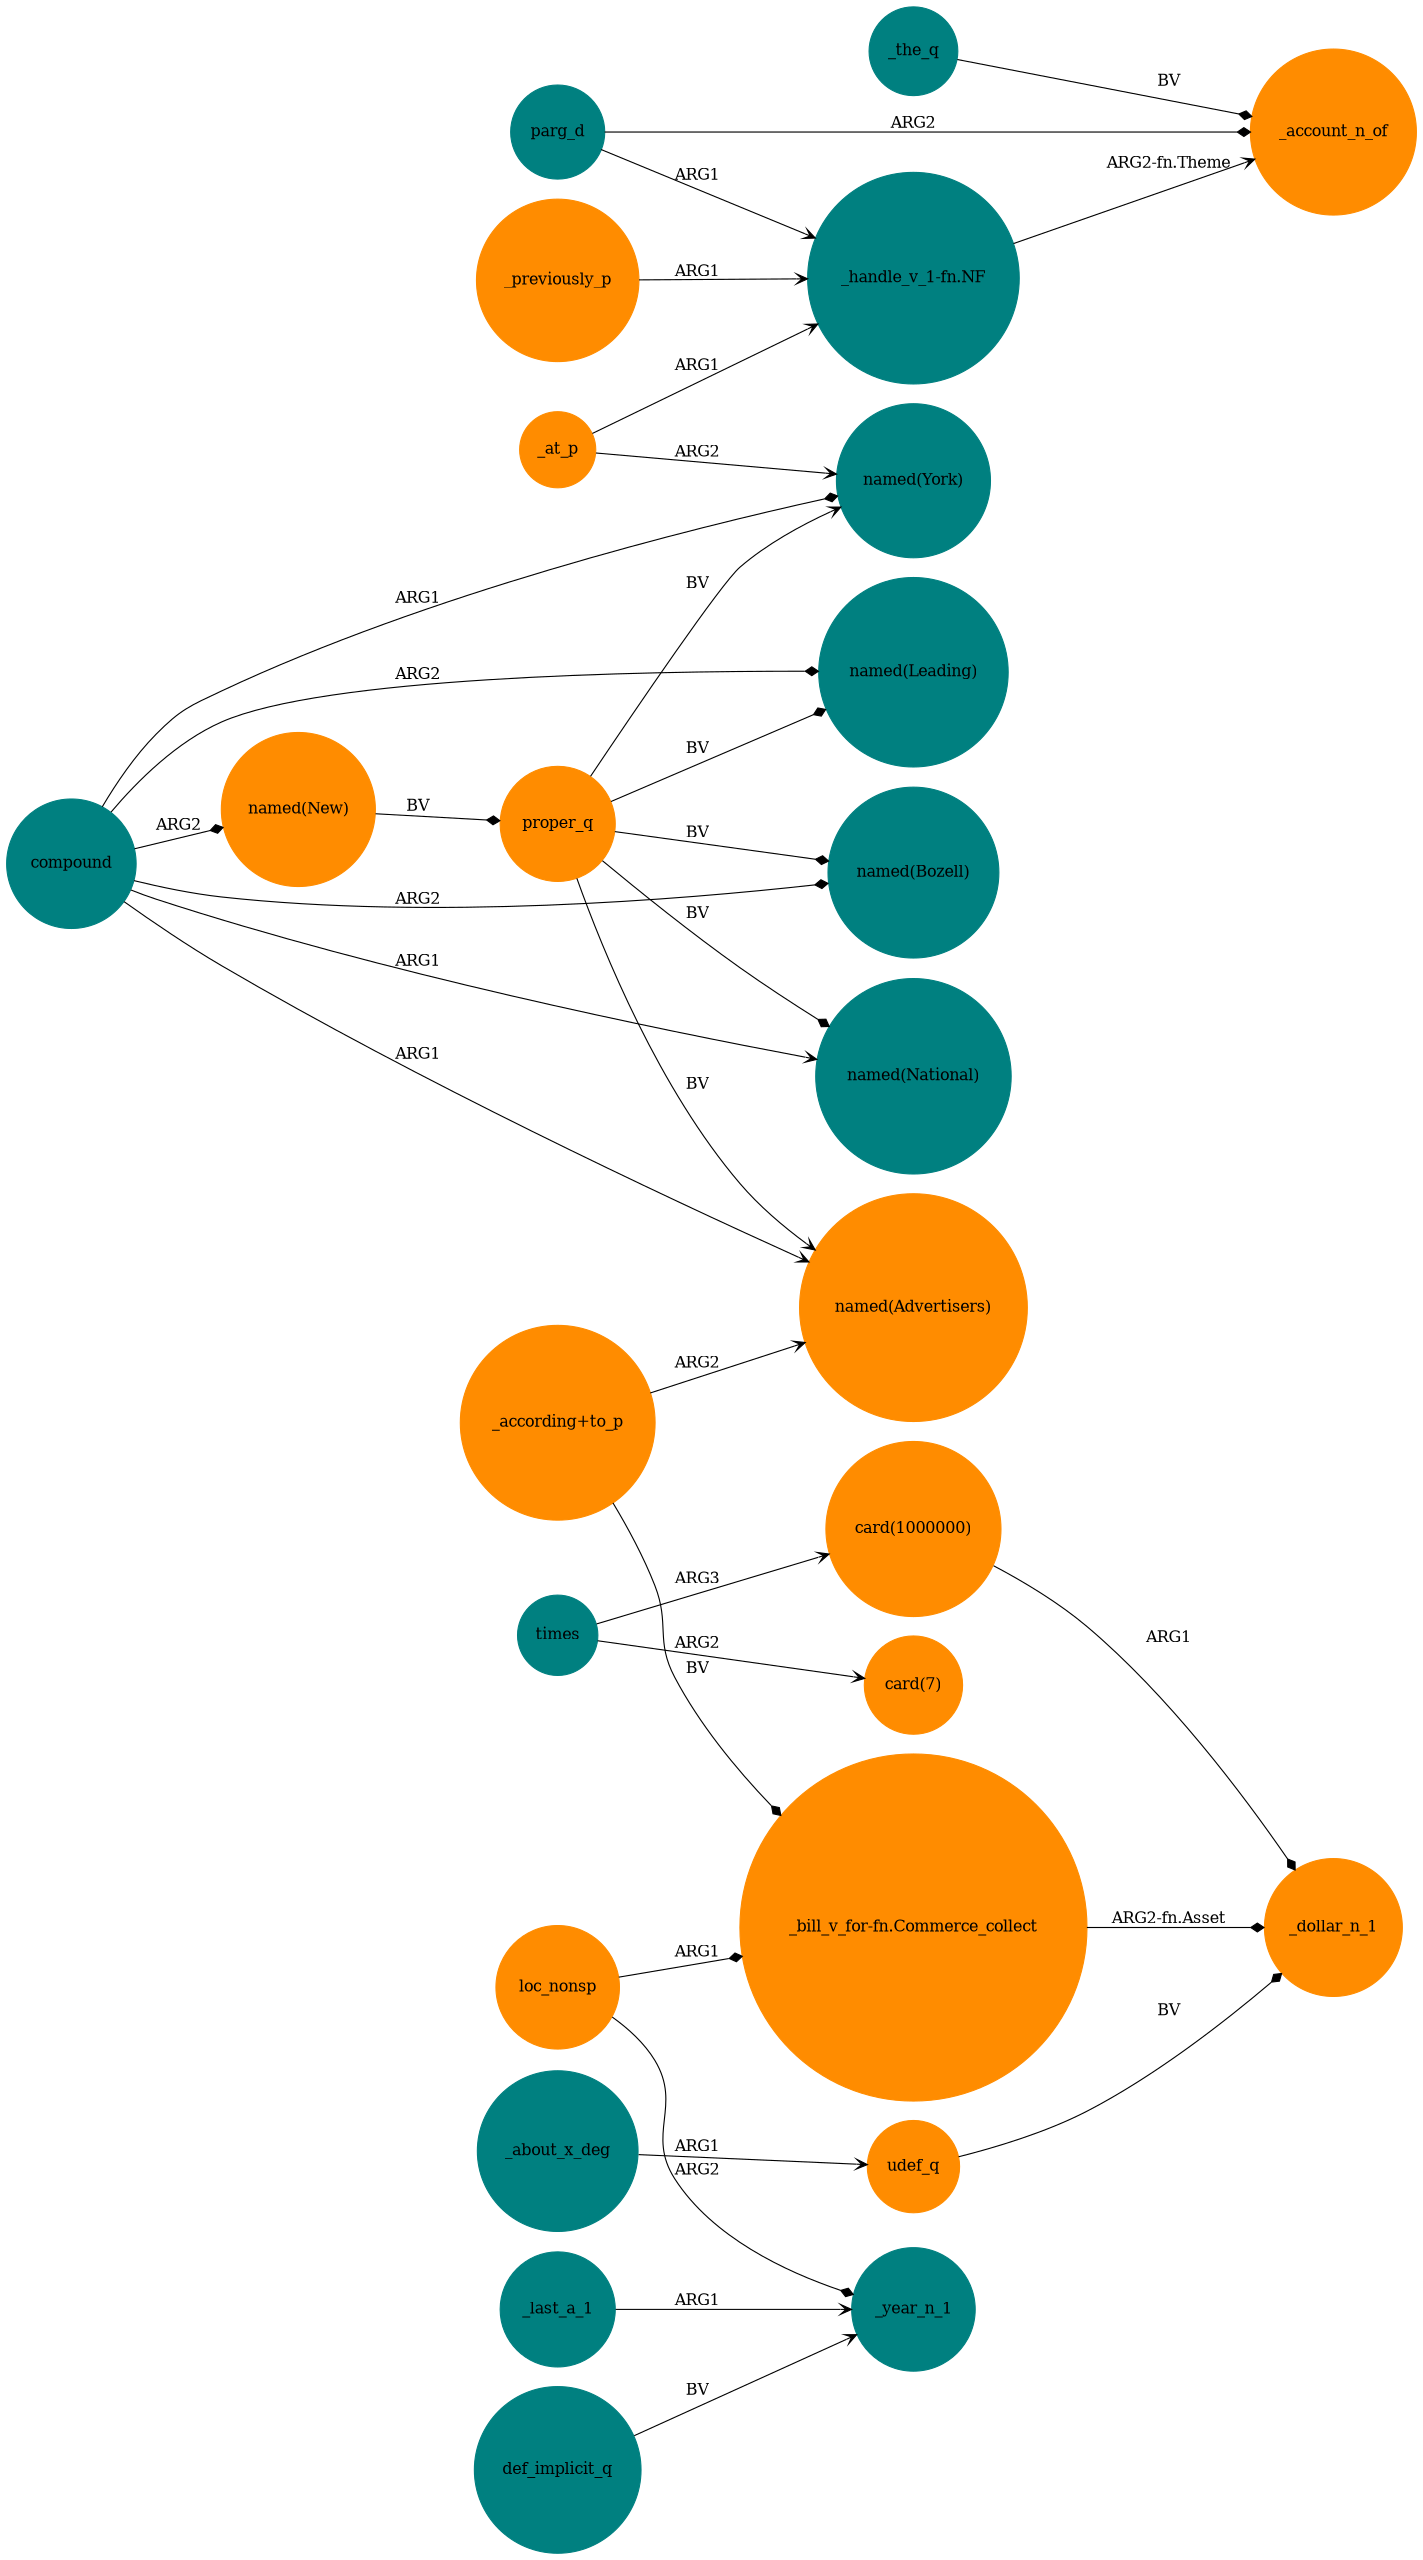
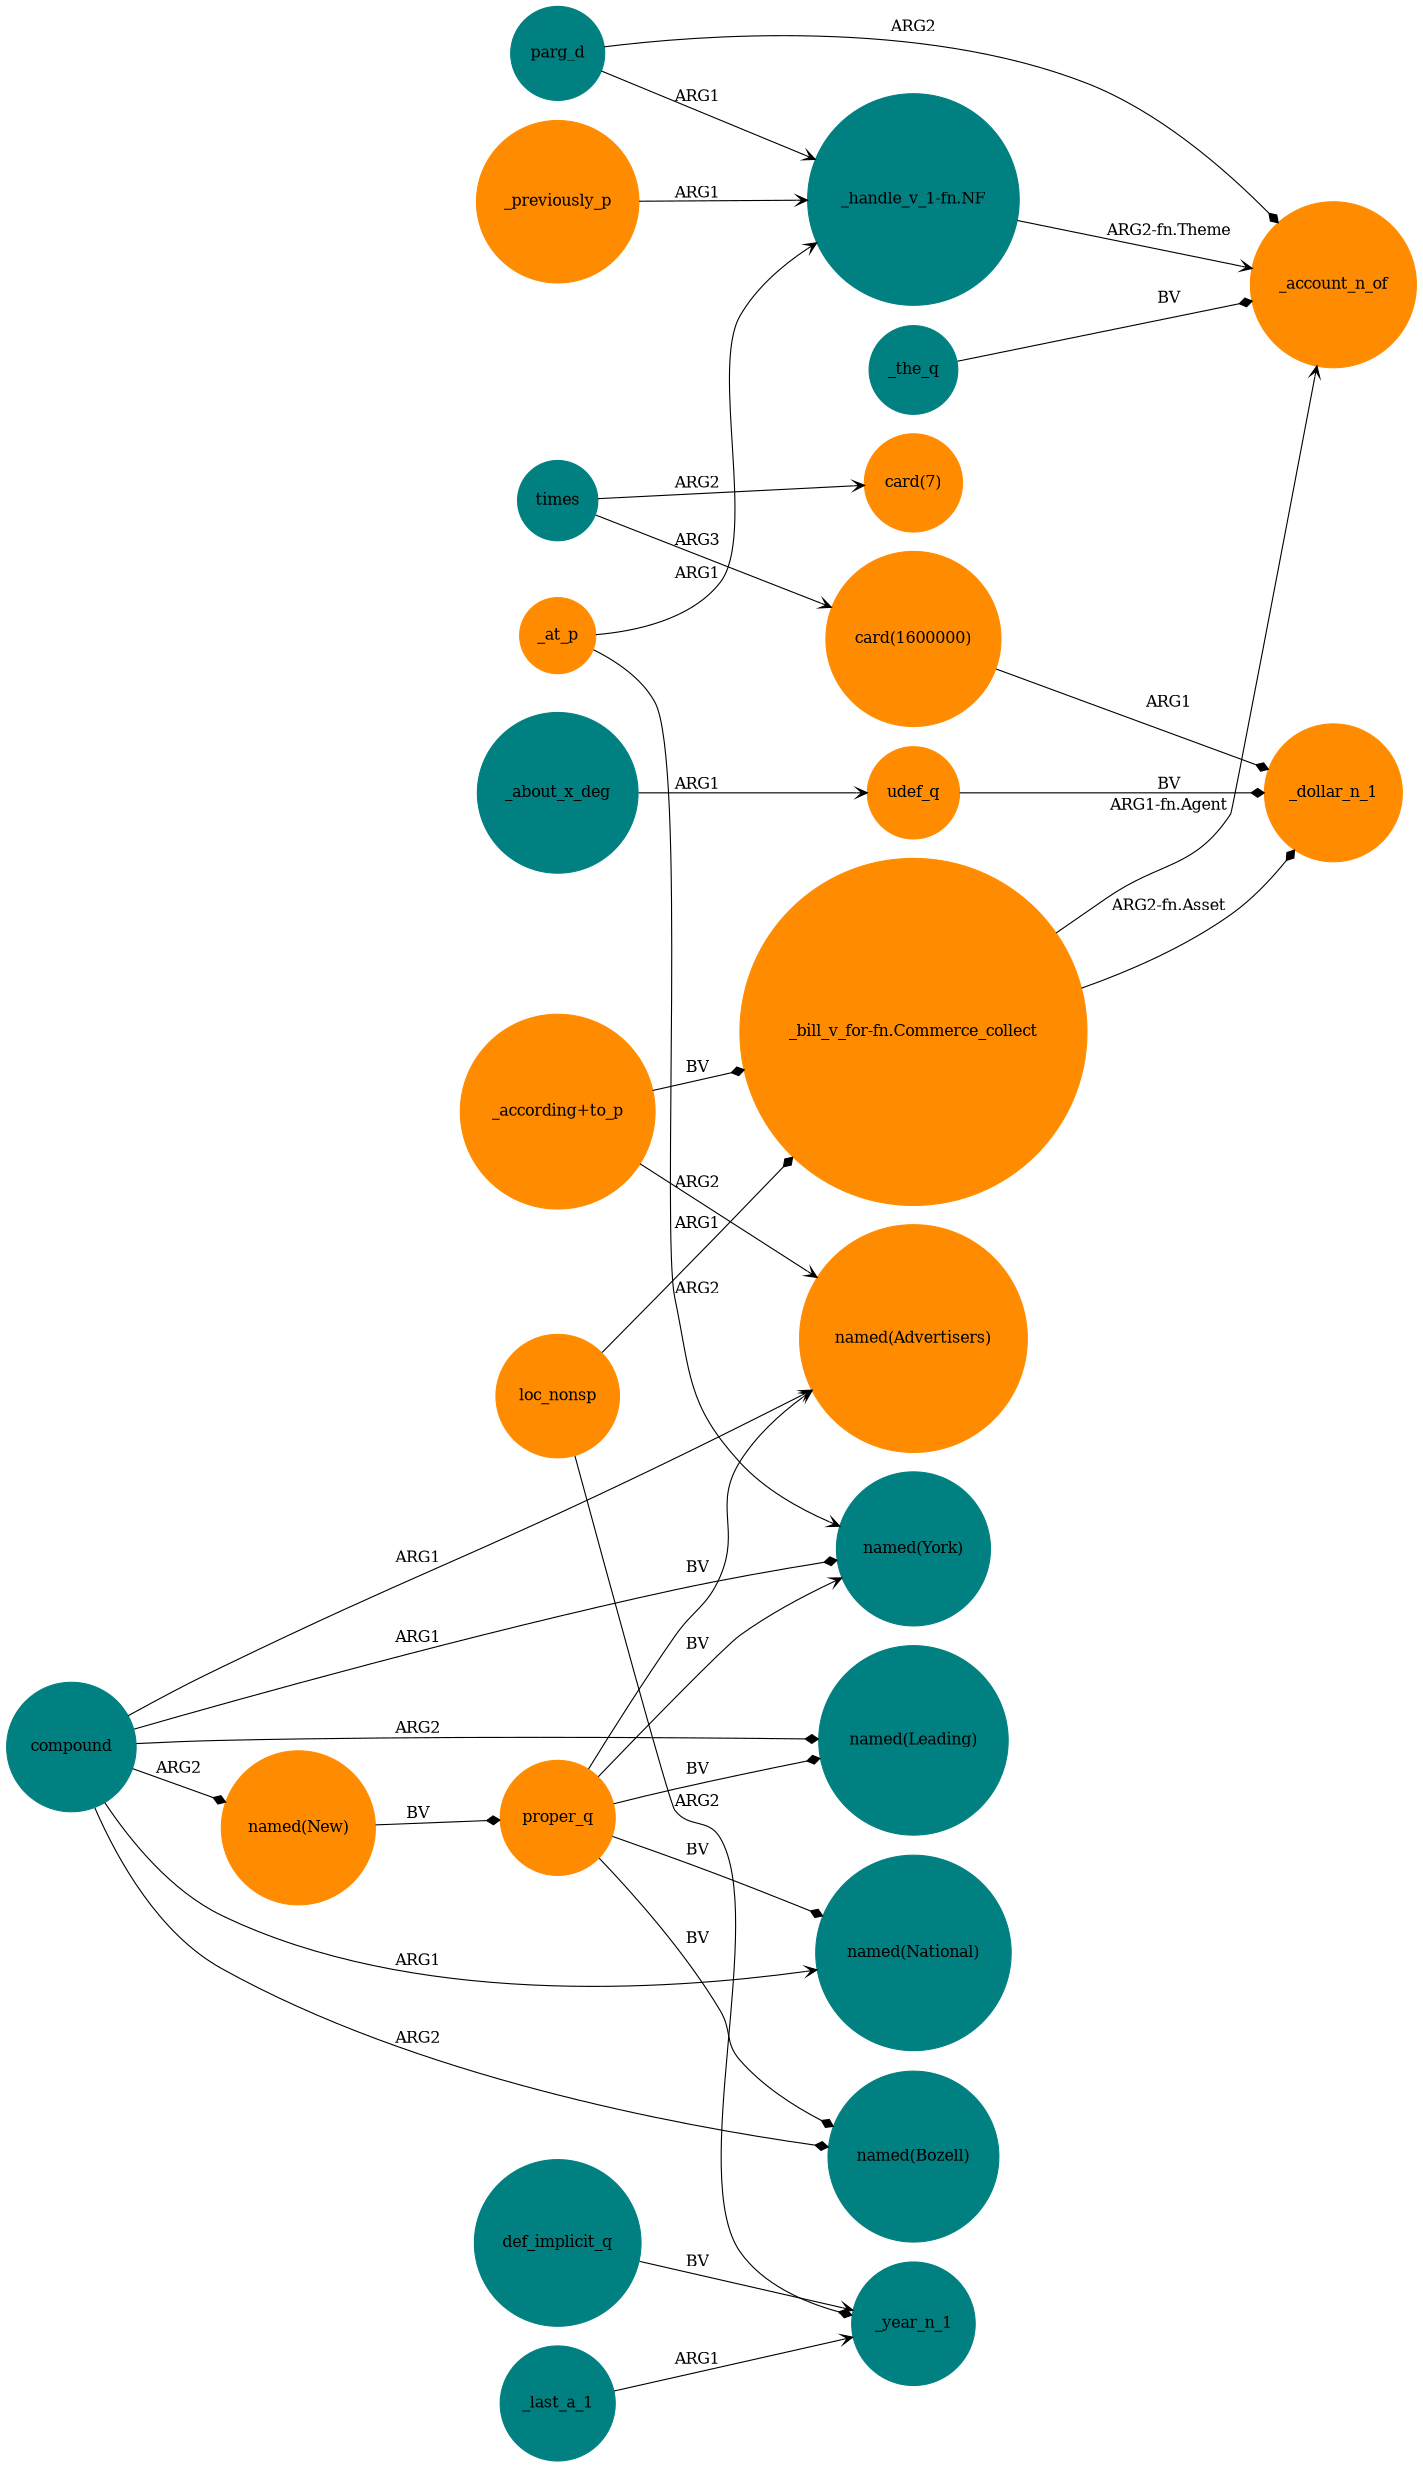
edge "_bill_v_for-fn.Commerce_collect" -> "_account_n_of": added, label "ARG1-fn.Agent"
node "card(1000000)": label "card(1000000)" -> "card(1600000)"
